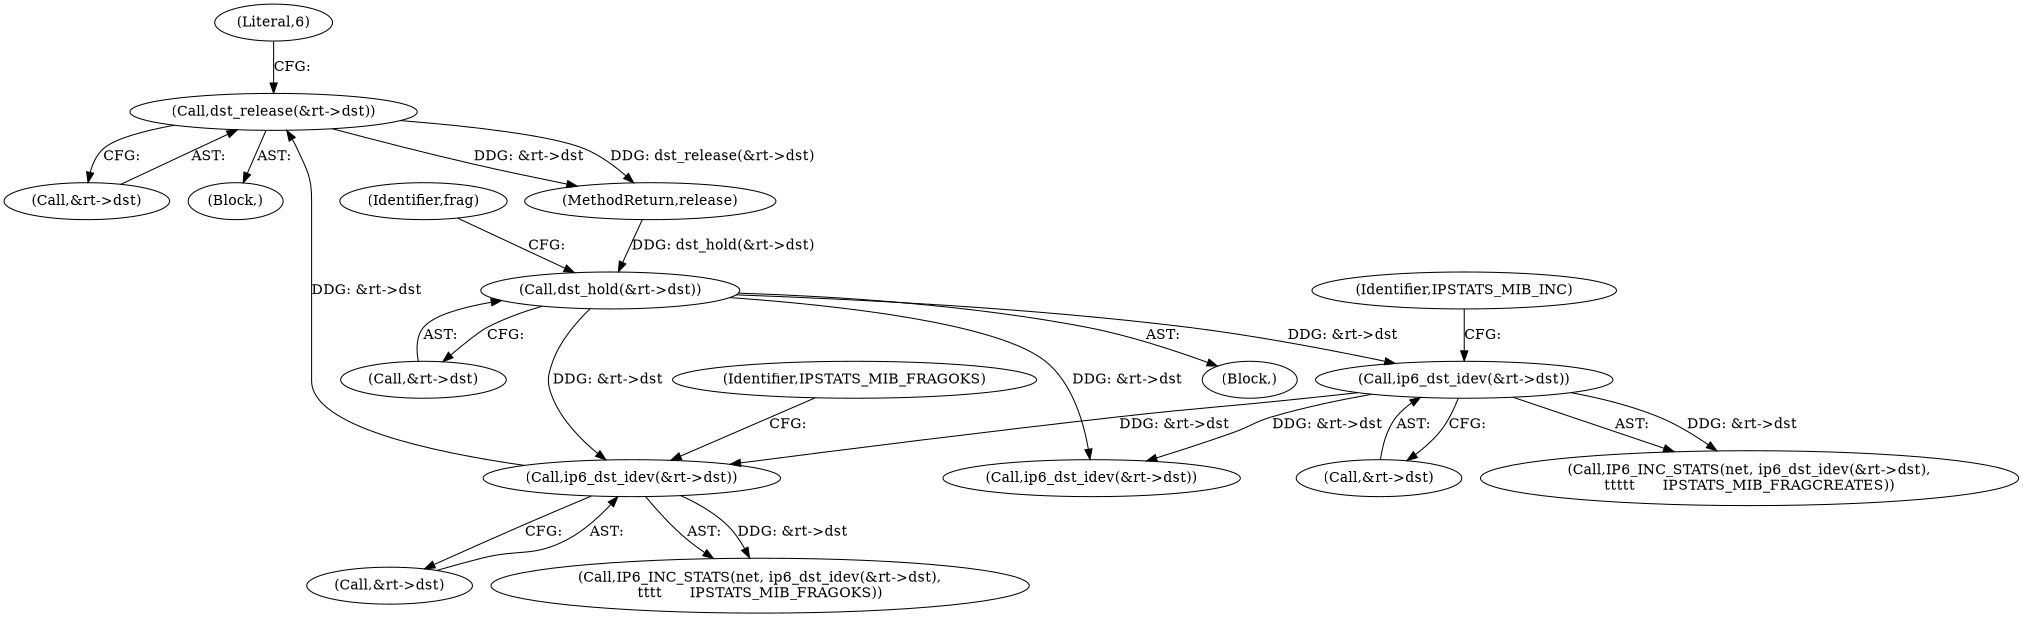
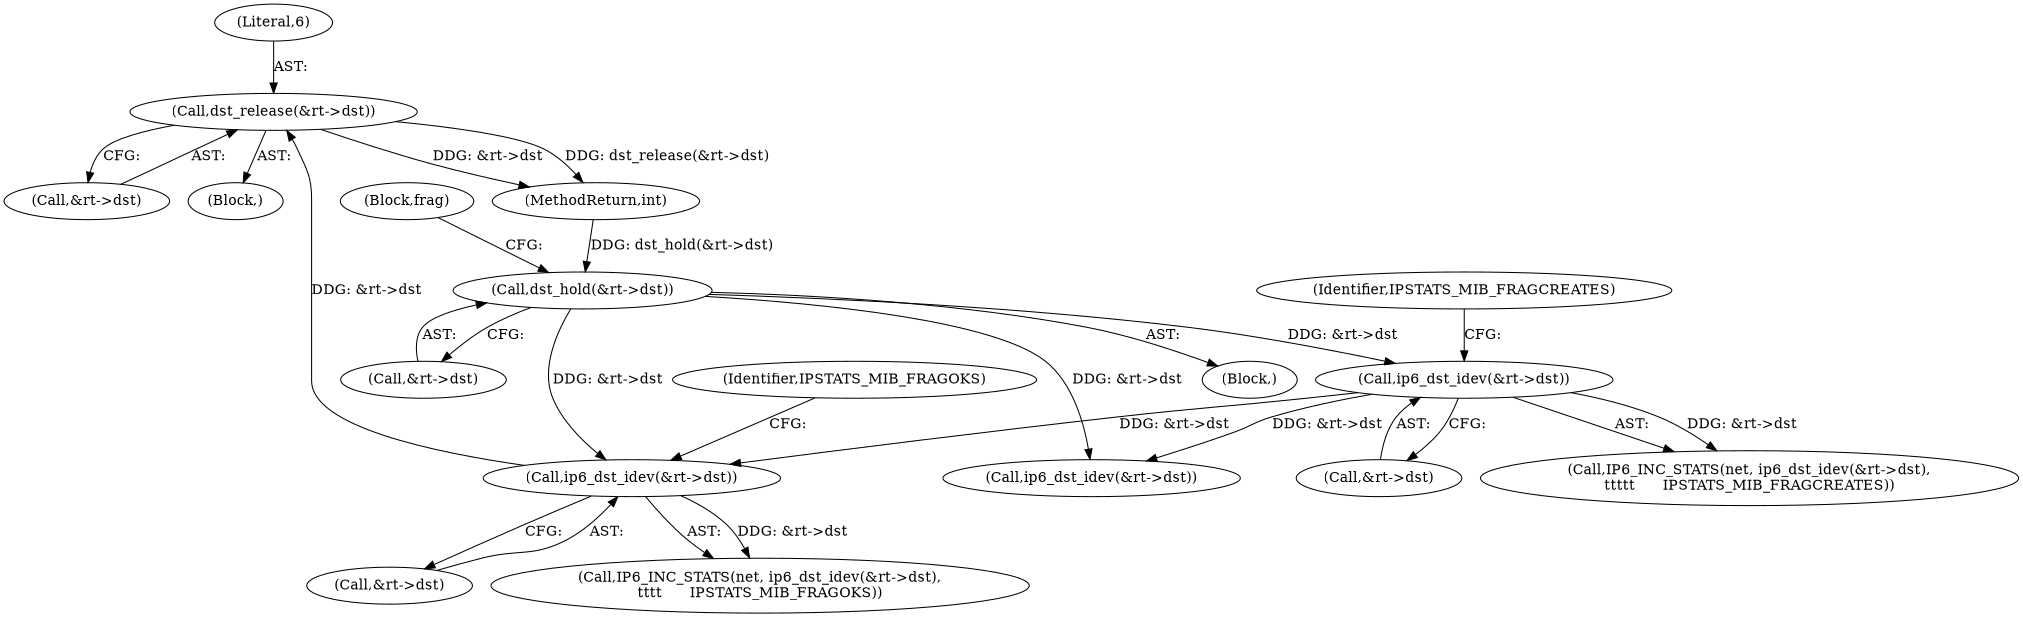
edge "(Literal,6)" -> "(Call,dst_release(&rt->dst))": label "CFG: " -> "AST: "
node "(Identifier,frag)": label "(Identifier,frag)" -> "(Block,frag)"
node "(MethodReturn,release)": label "(MethodReturn,release)" -> "(MethodReturn,int)"
node "(Identifier,IPSTATS_MIB_INC)": label "(Identifier,IPSTATS_MIB_INC)" -> "(Identifier,IPSTATS_MIB_FRAGCREATES)"
